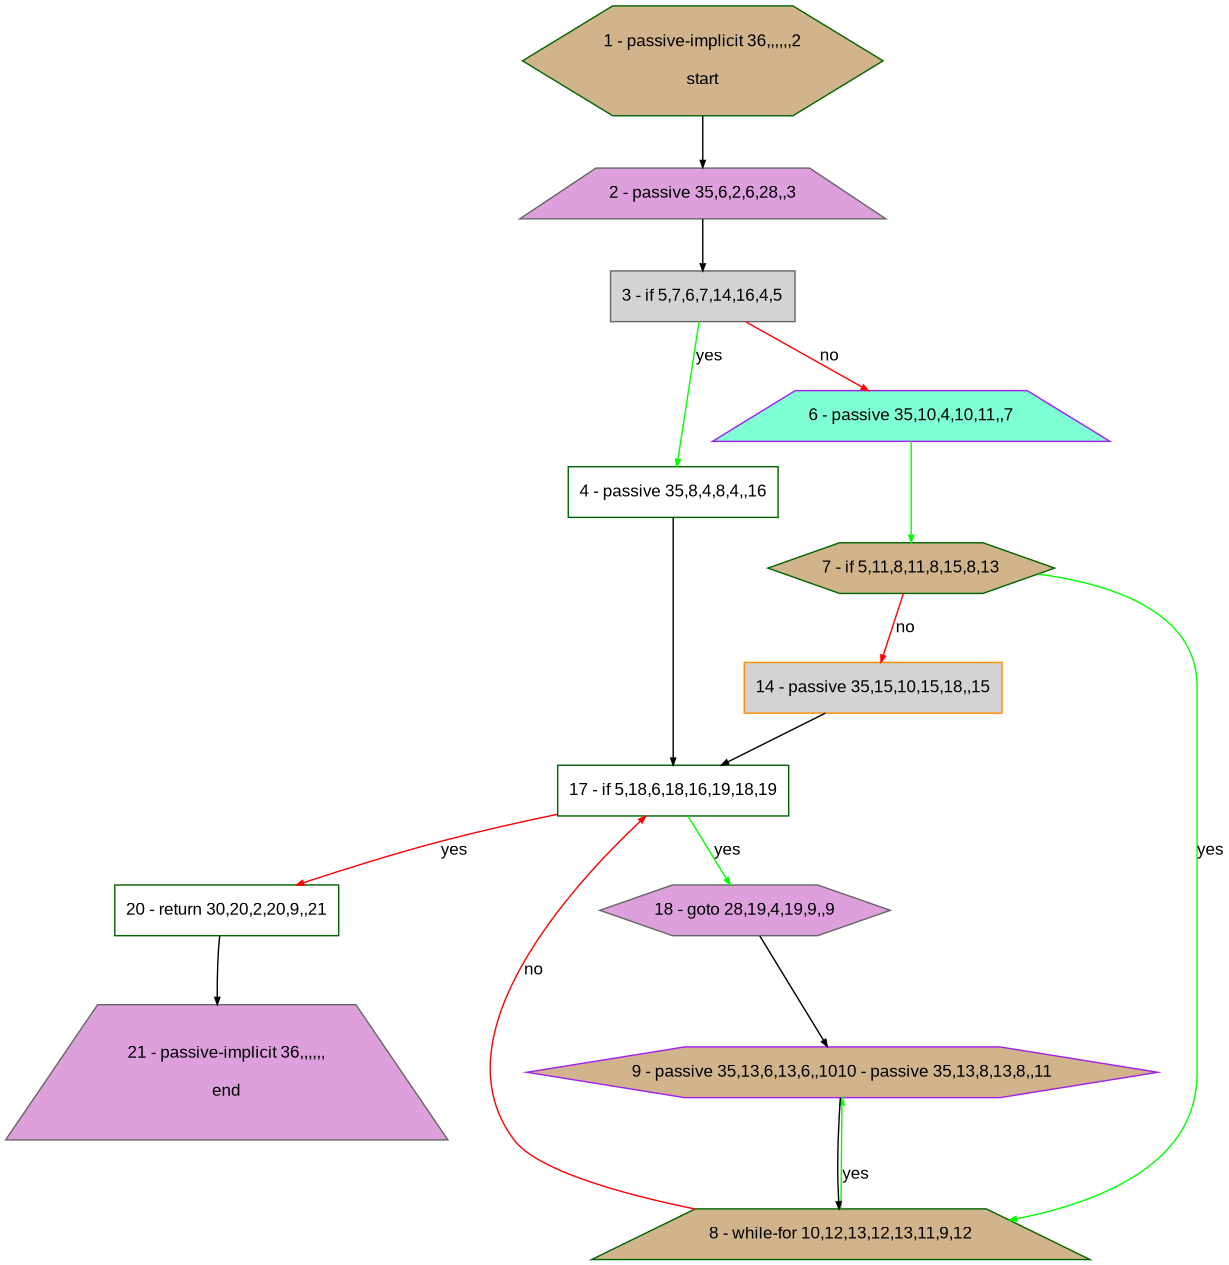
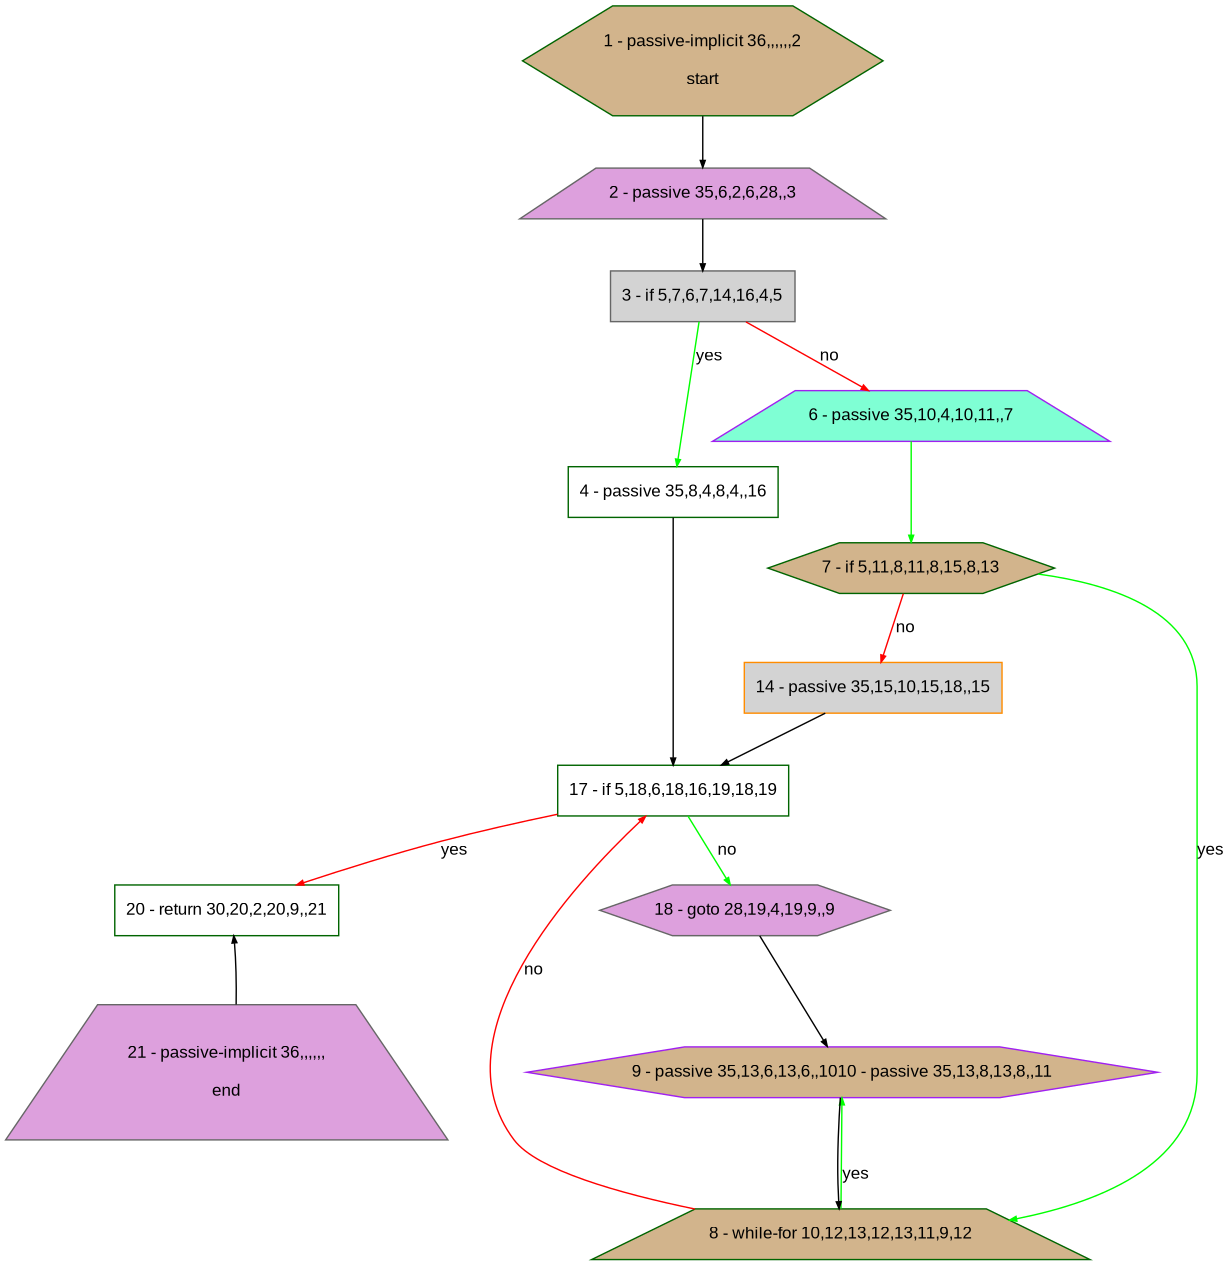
edge "17 - if 5,18,6,18,16,19,18,19" -> "18 - goto 28,19,4,19,9,,9": label "yes" -> "no"
edge "20 - return 30,20,2,20,9,,21" -> "21 - passive-implicit 36,,,,,, end": reversed
